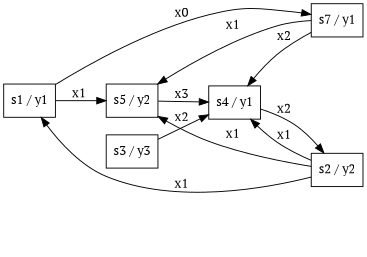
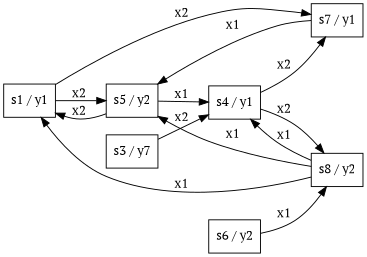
edge "s1 / y1" -> "s7 / y1": label "x0 " -> "x2 "
edge "s7 / y1" -> "s4 / y1": reversed
edge "s1 / y1" -> "s5 / y2": label "x1 " -> "x2 "
edge "s5 / y2" -> "s4 / y1": label "x3 " -> "x1 "
edge "s5 / y2" -> "s1 / y1": added, label "x2"
node "s3 / y3": label "s3 / y3" -> "s3 / y7"
node "s2 / y2": label "s2 / y2" -> "s8 / y2"
node "s6 / y2": added
